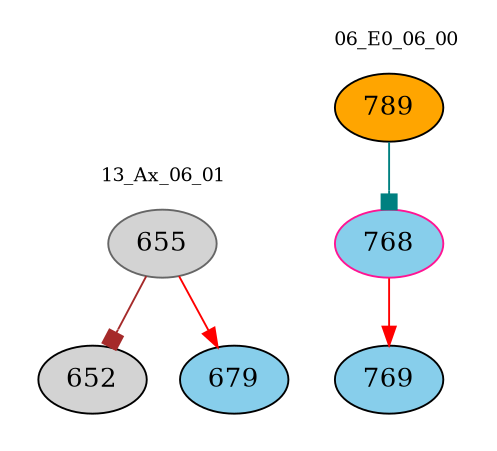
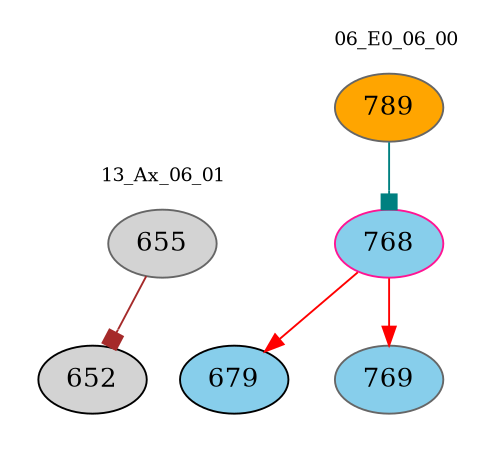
node "789": color black -> gray40
edge "655" -> "679": now "768" -> "679"
node "769": color black -> gray40
